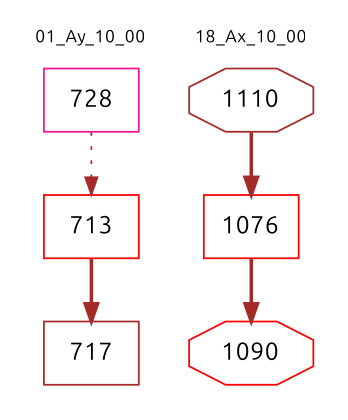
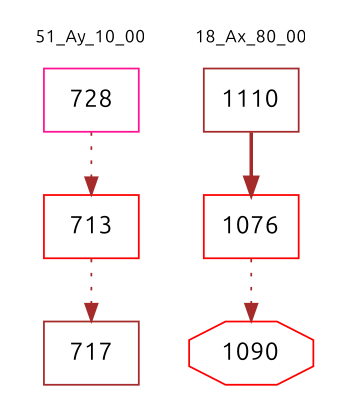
cluster "01_Ay_10_00": label "01_Ay_10_00" -> "51_Ay_10_00"
cluster "18_Ax_10_00": label "18_Ax_10_00" -> "18_Ax_80_00"
node "1110": shape octagon -> box
edge "713" -> "717": style bold -> dotted
edge "1076" -> "1090": style bold -> dotted
